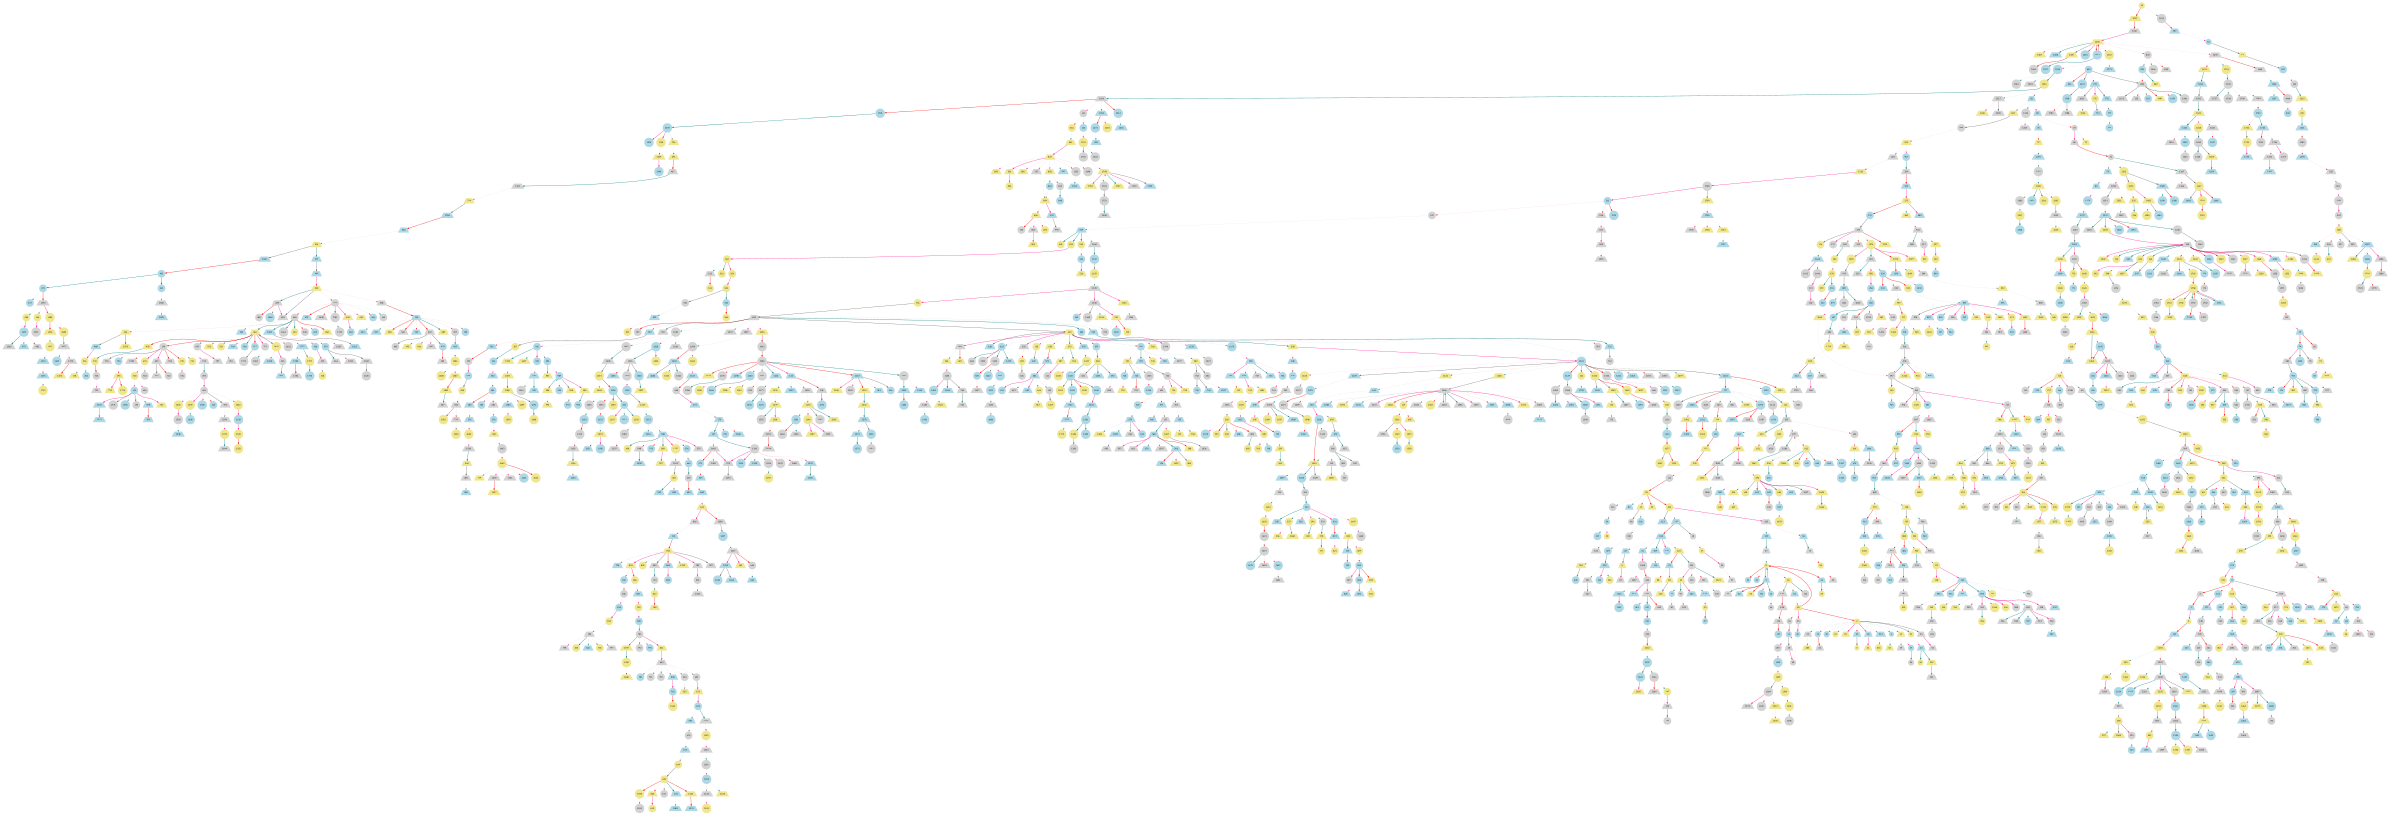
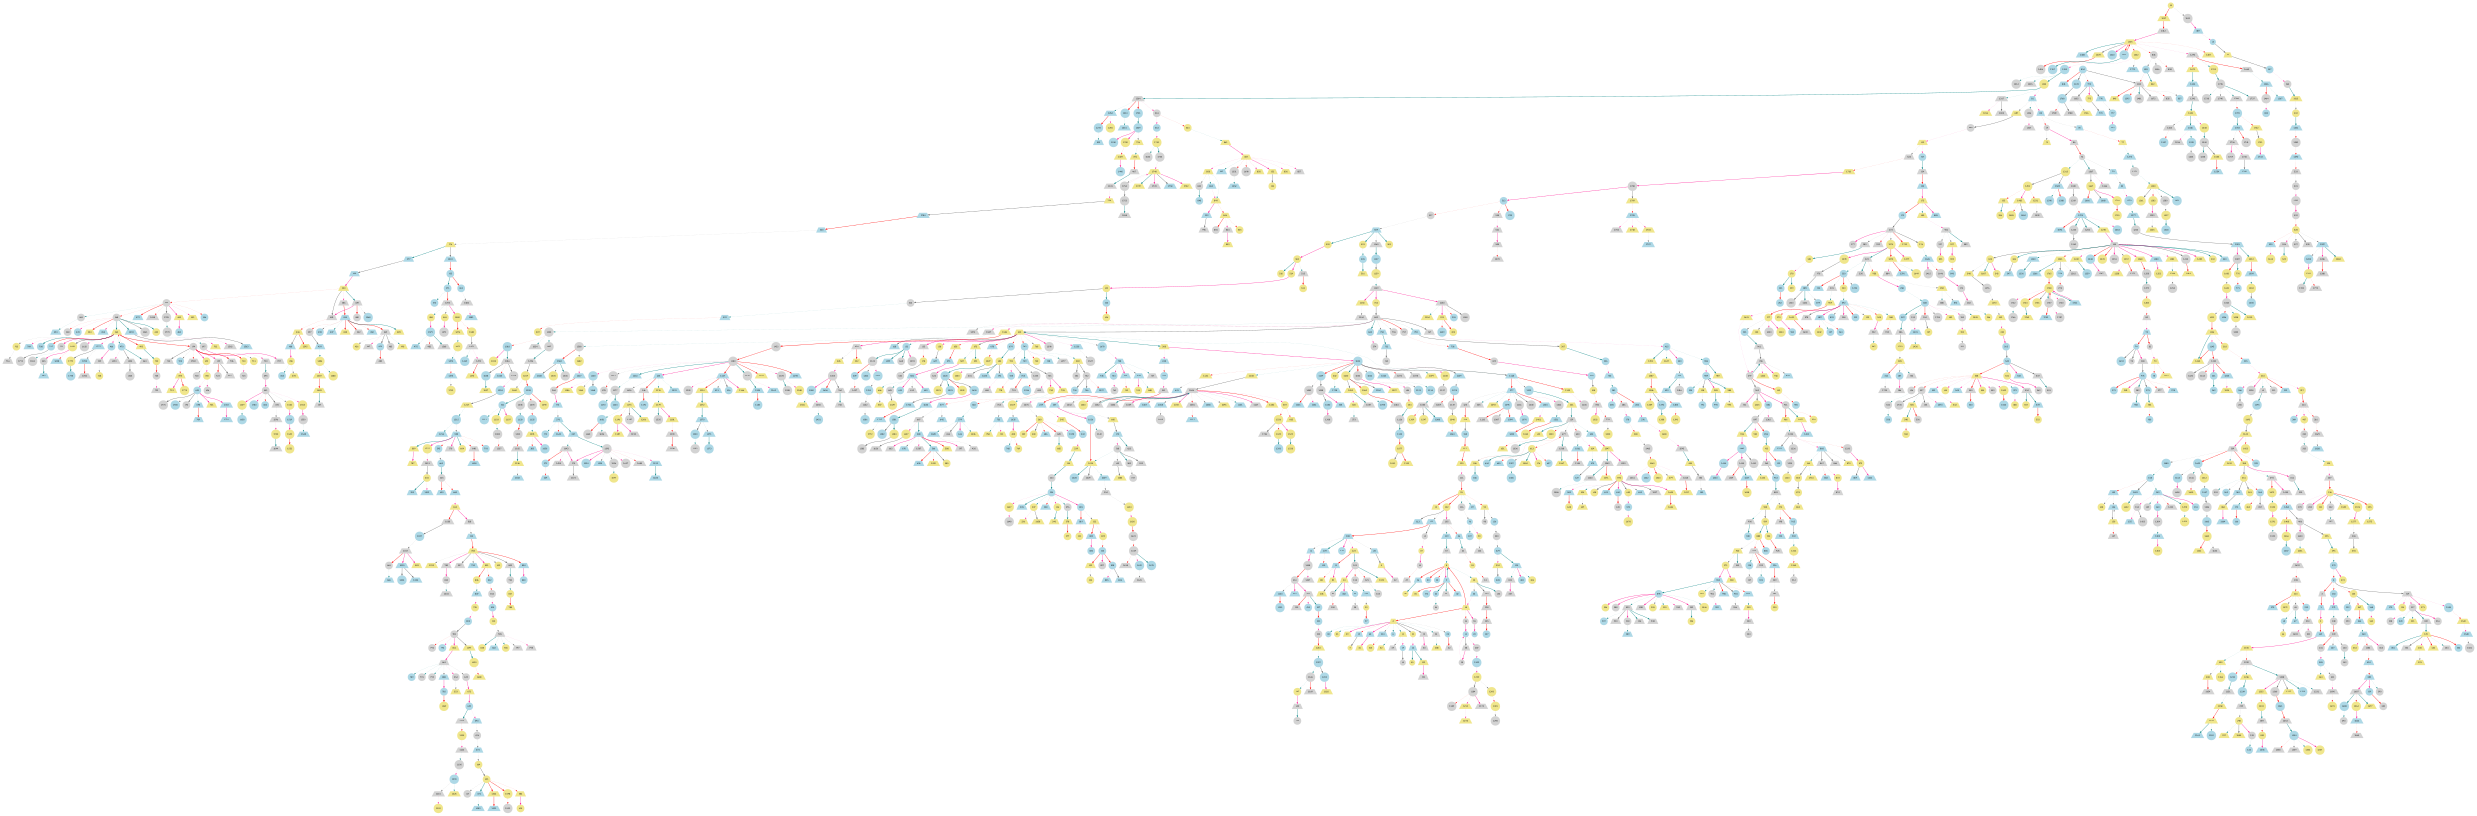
node "860": shape circle -> trapezium
edge "1028" -> "243": now "244" -> "243"
